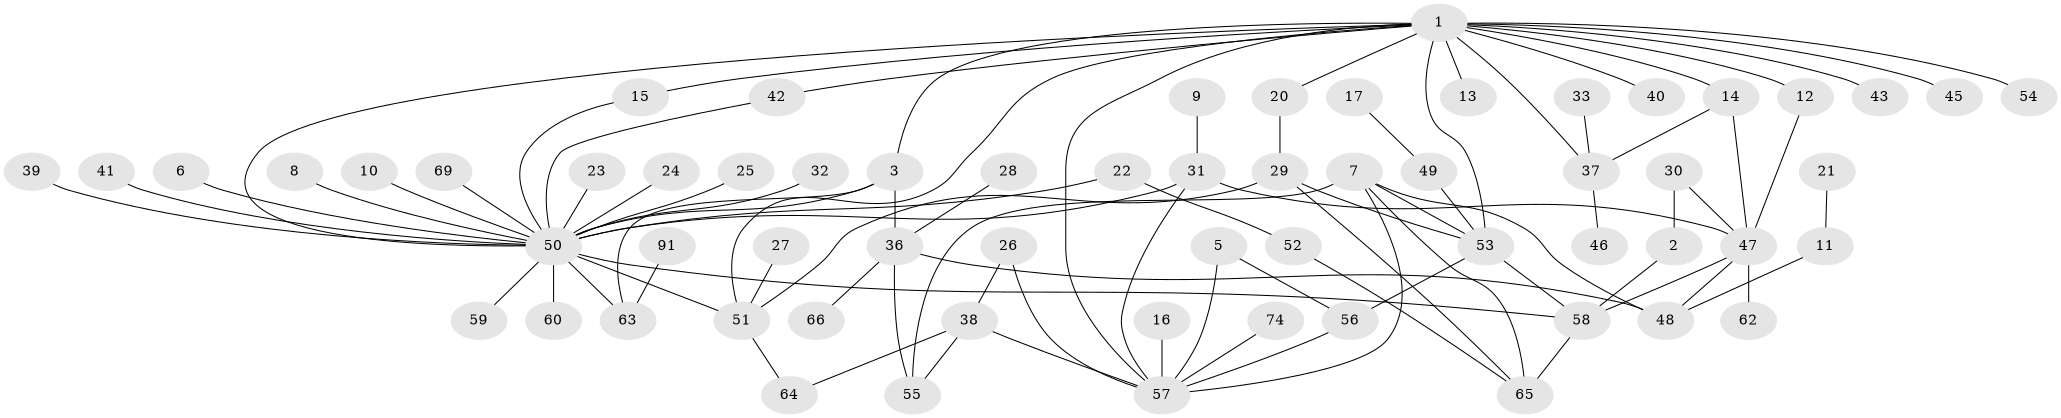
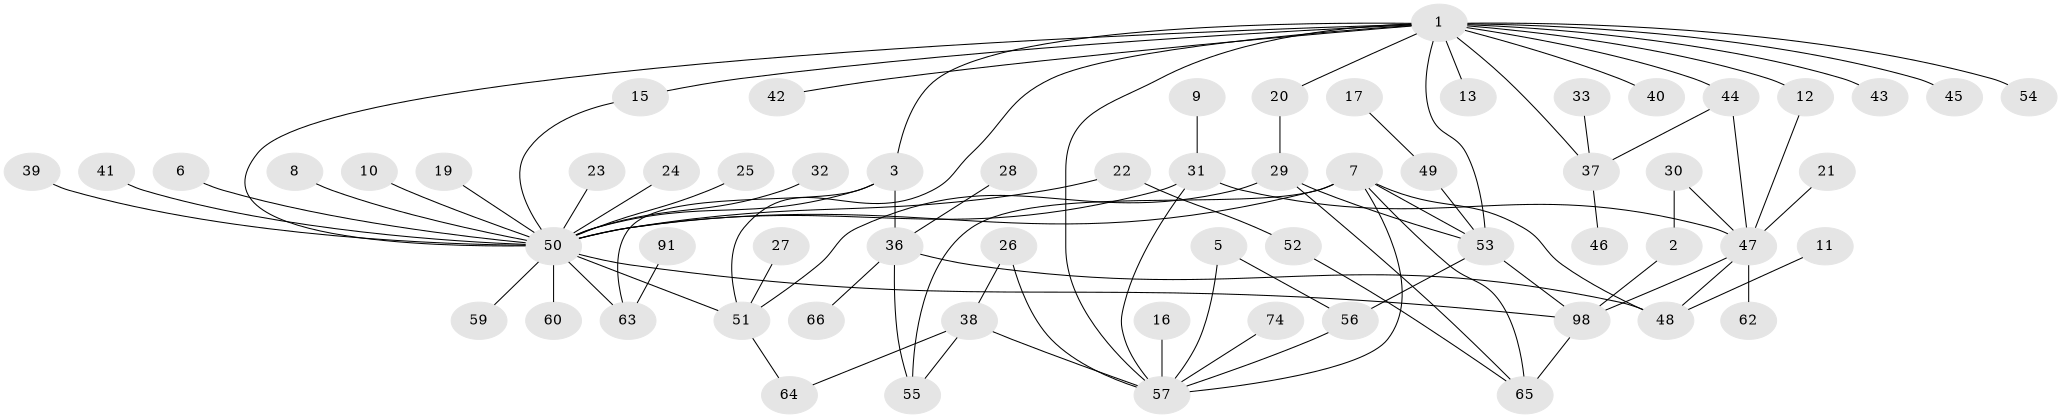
node "14": label "14" -> "44"
edge "42" -- "50": now "7" -- "50"
node "69": label "69" -> "19"
edge "21" -- "11": now "21" -- "47"
node "58": label "58" -> "98"
